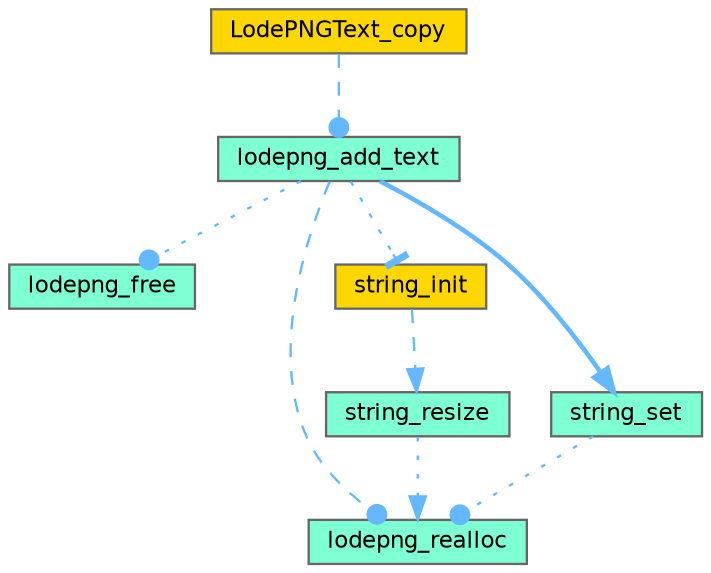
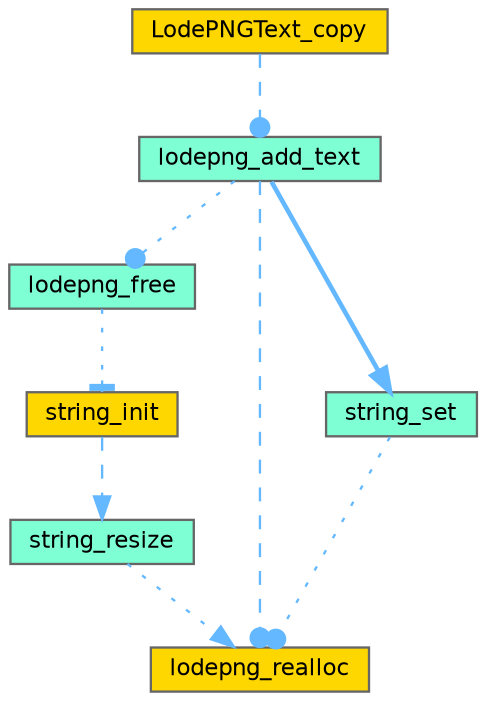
edge "lodepng_add_text" -> "string_init": now "lodepng_free" -> "string_init"
node "lodepng_realloc": fillcolor aquamarine -> gold
